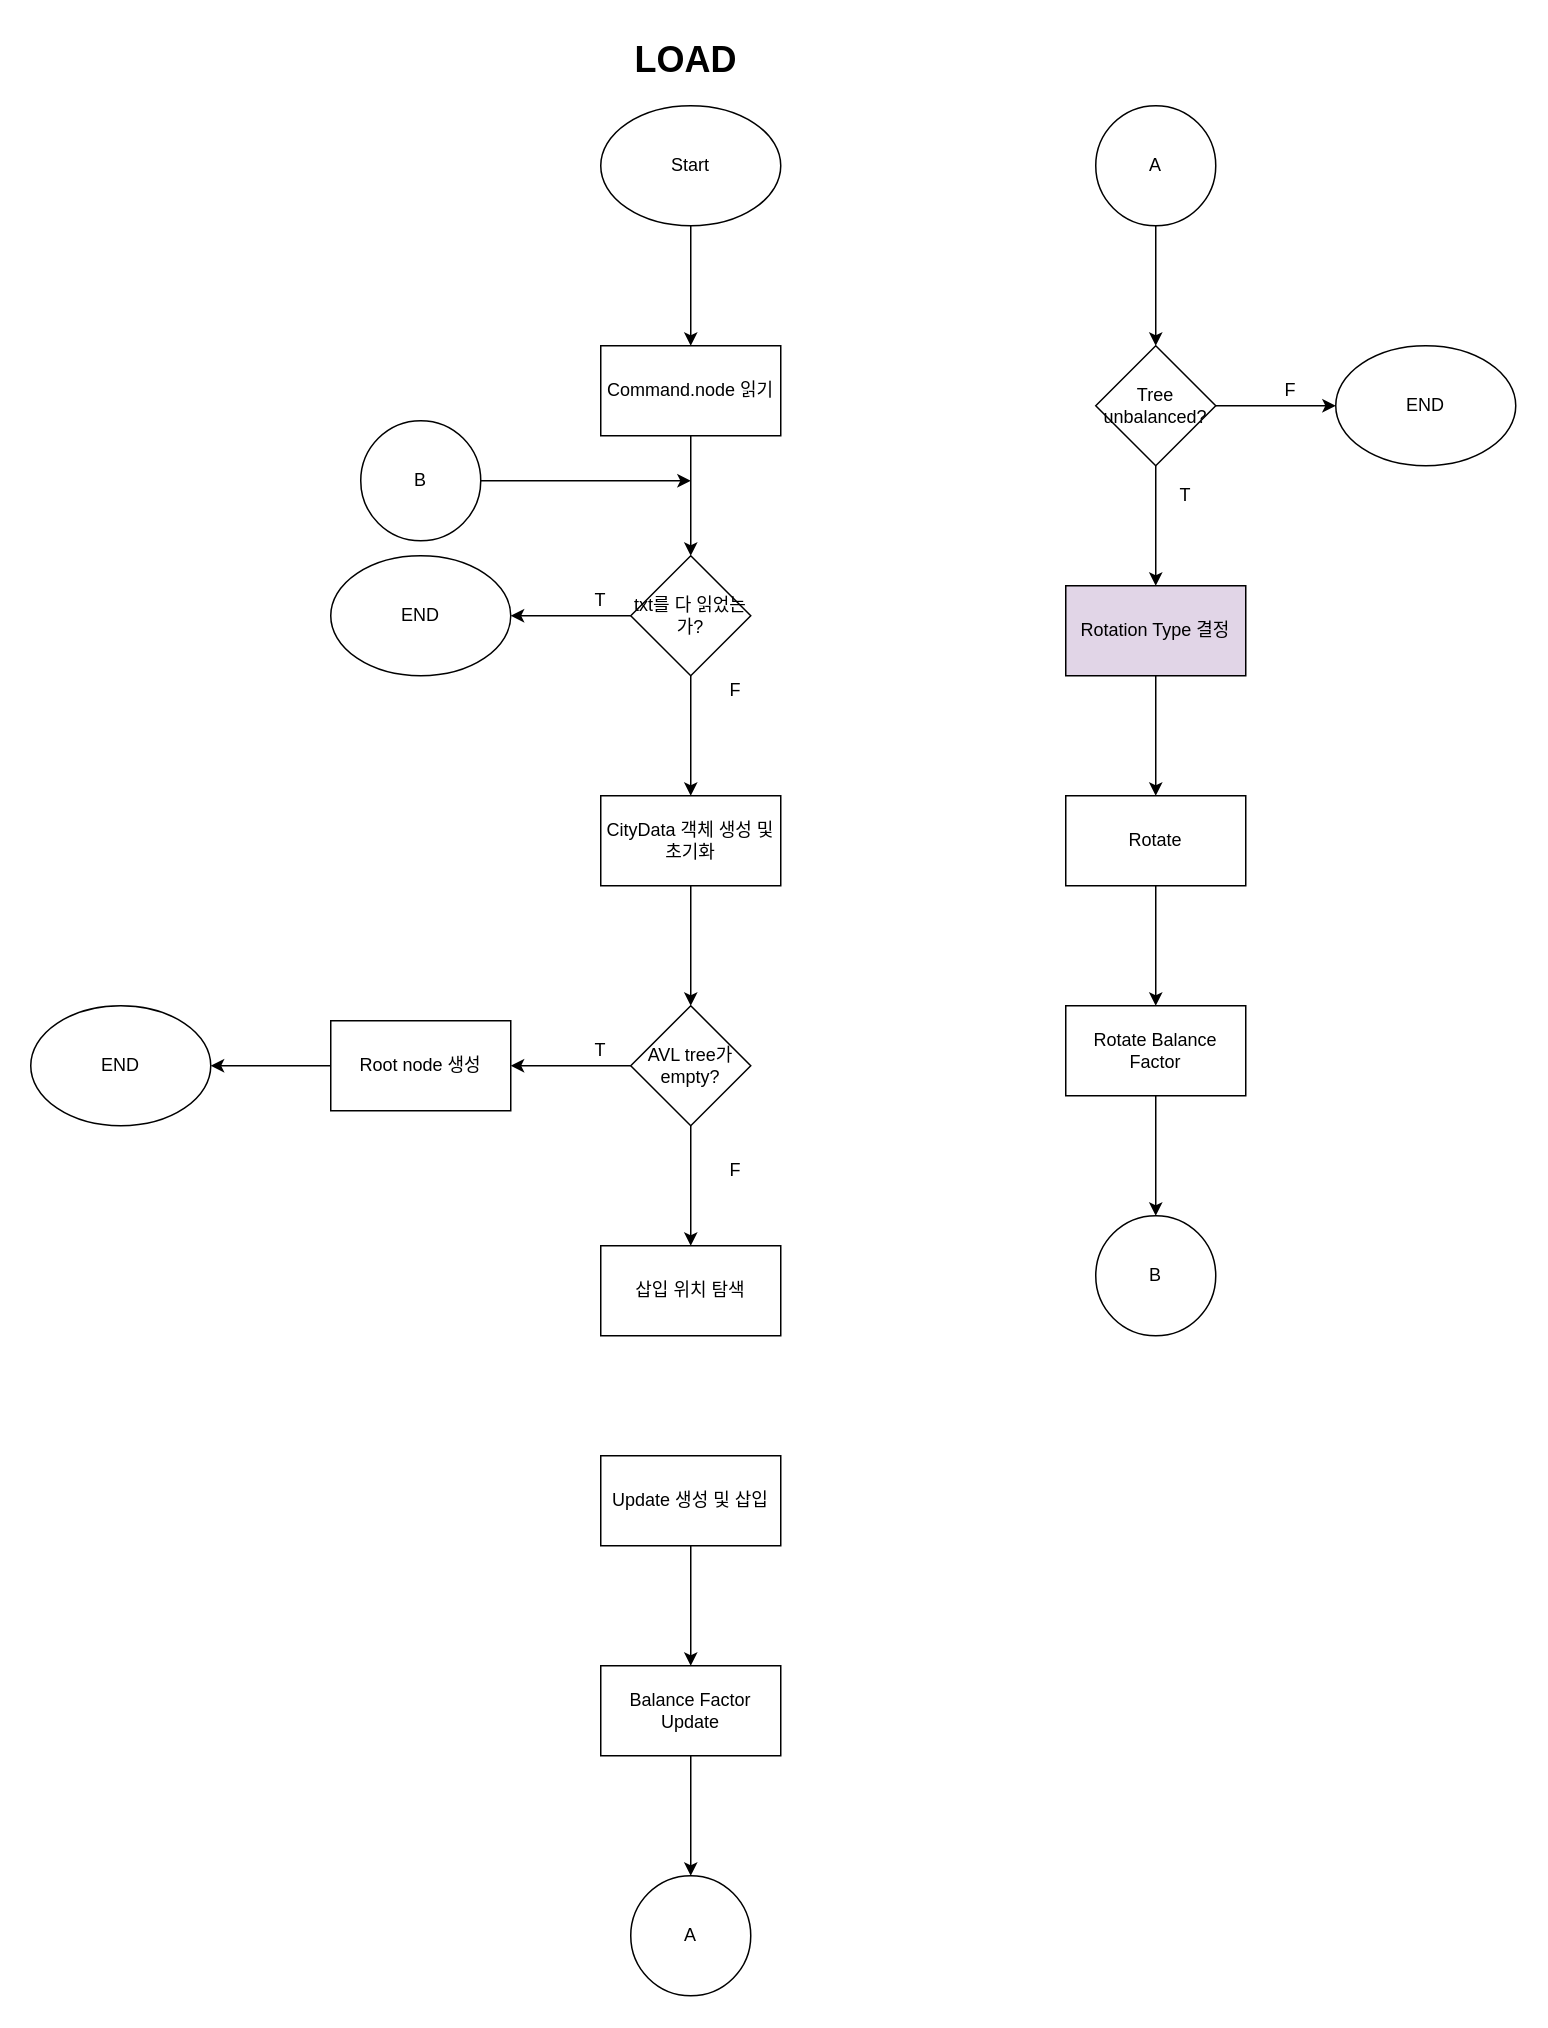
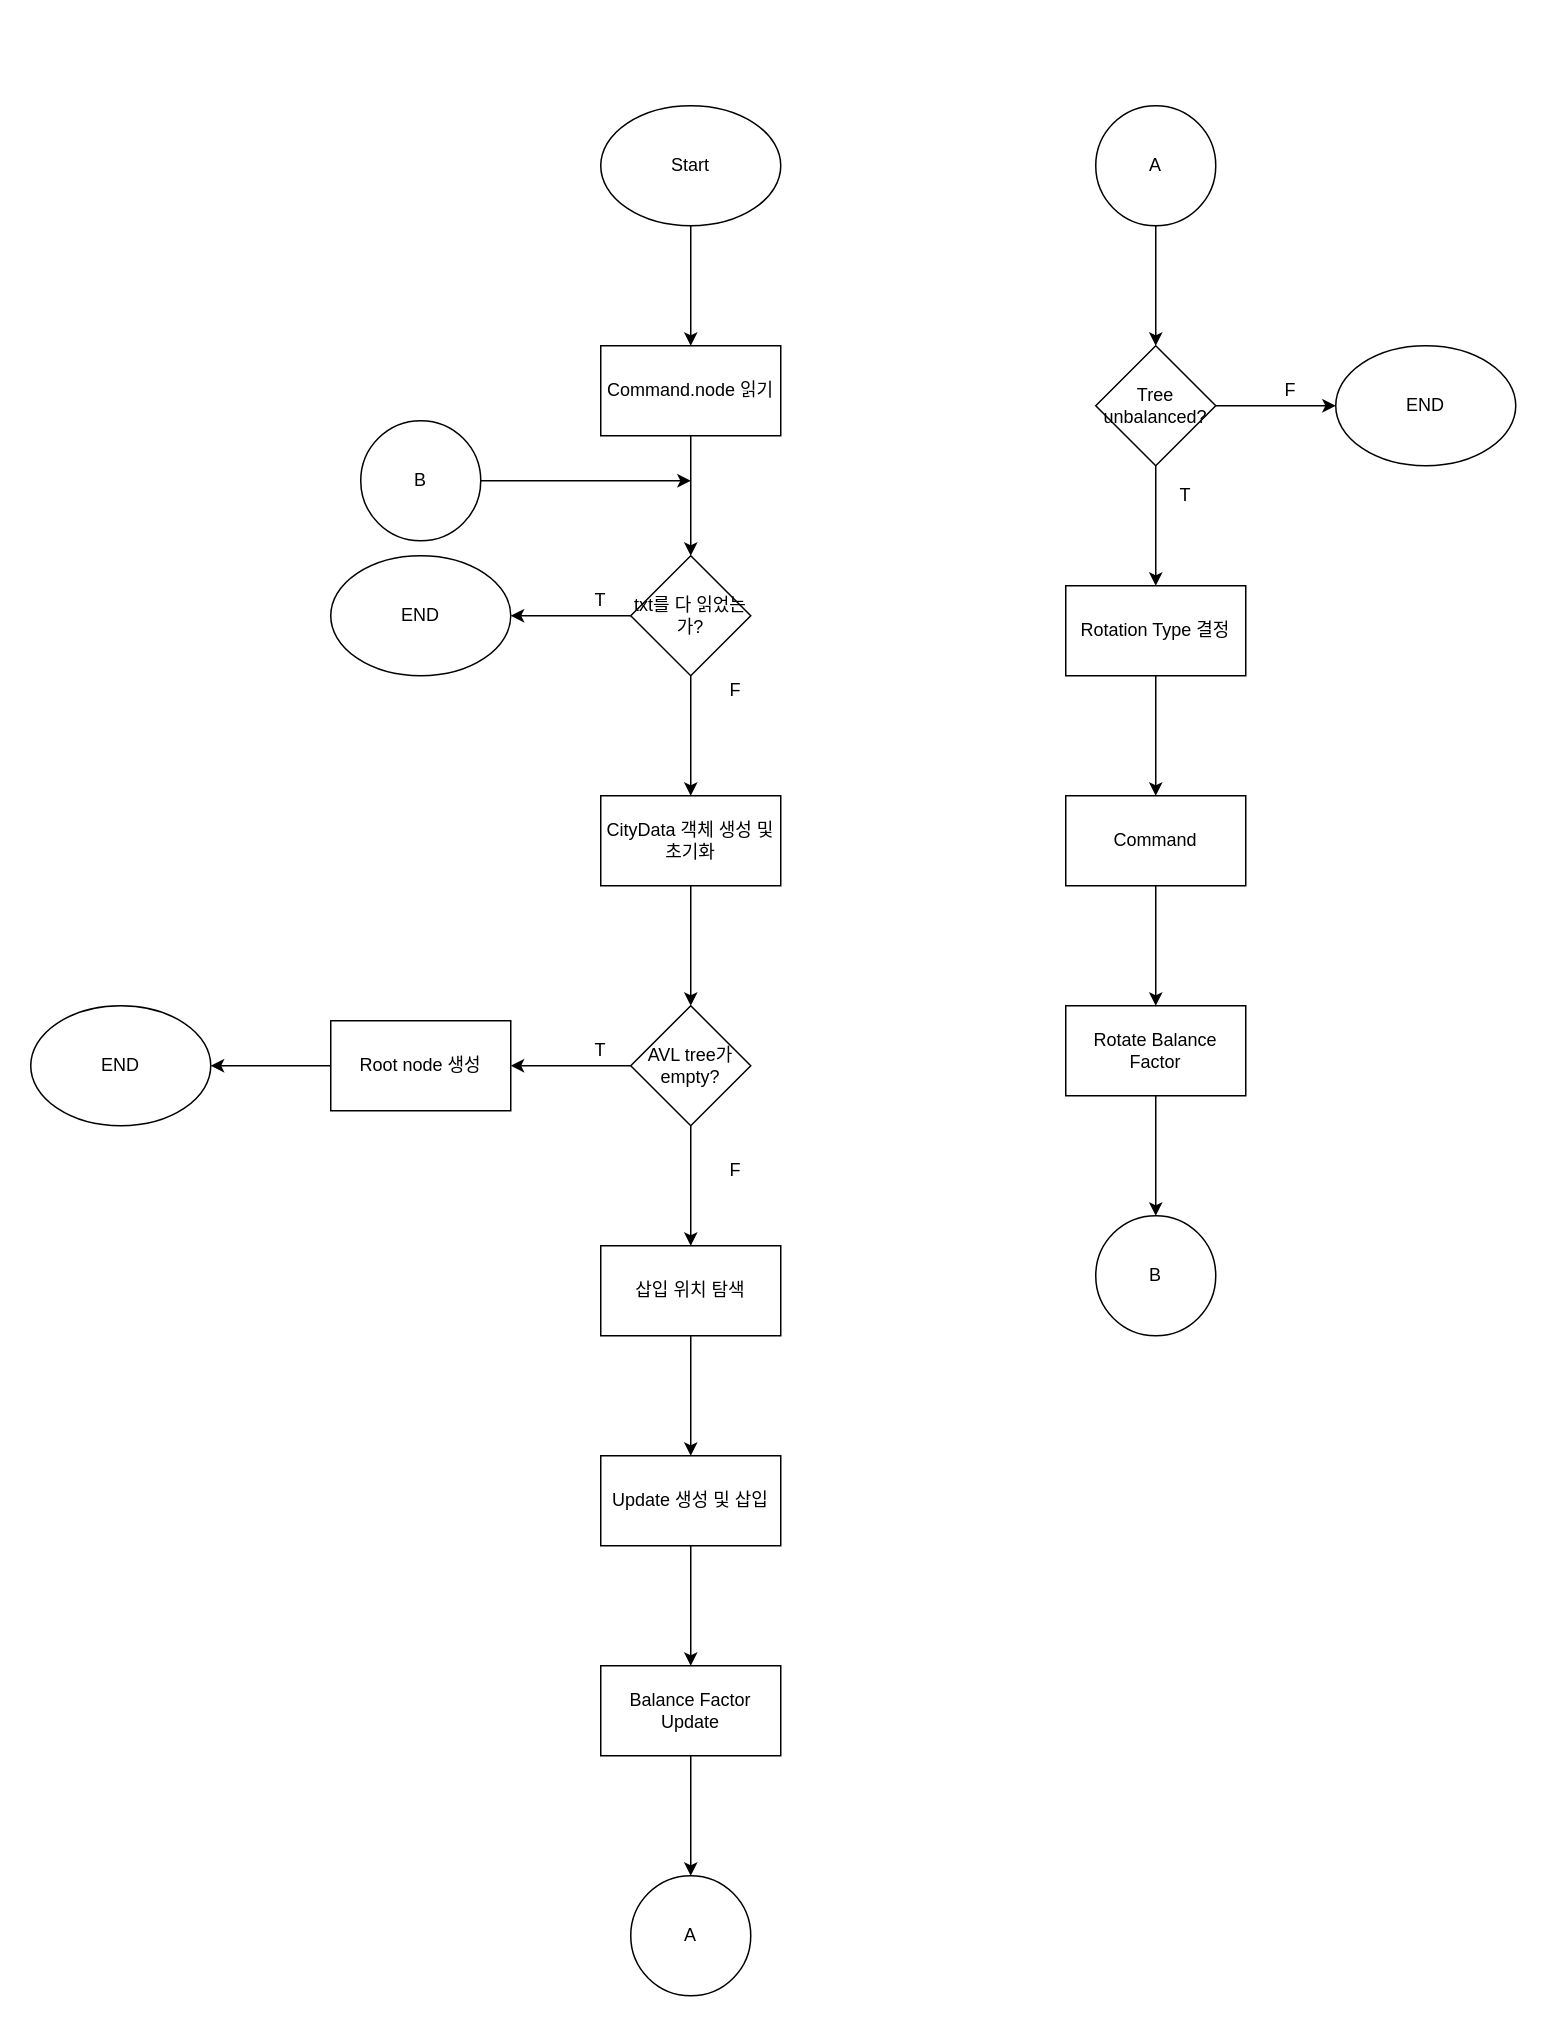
node "LOAD": removed
node "Rotation Type 결정": fillcolor #e1d5e7 -> #ffffff
node "Rotate": label "Rotate" -> "Command"
edge "삽입 위치 탐색" -> "Update 생성 및 삽입": added
